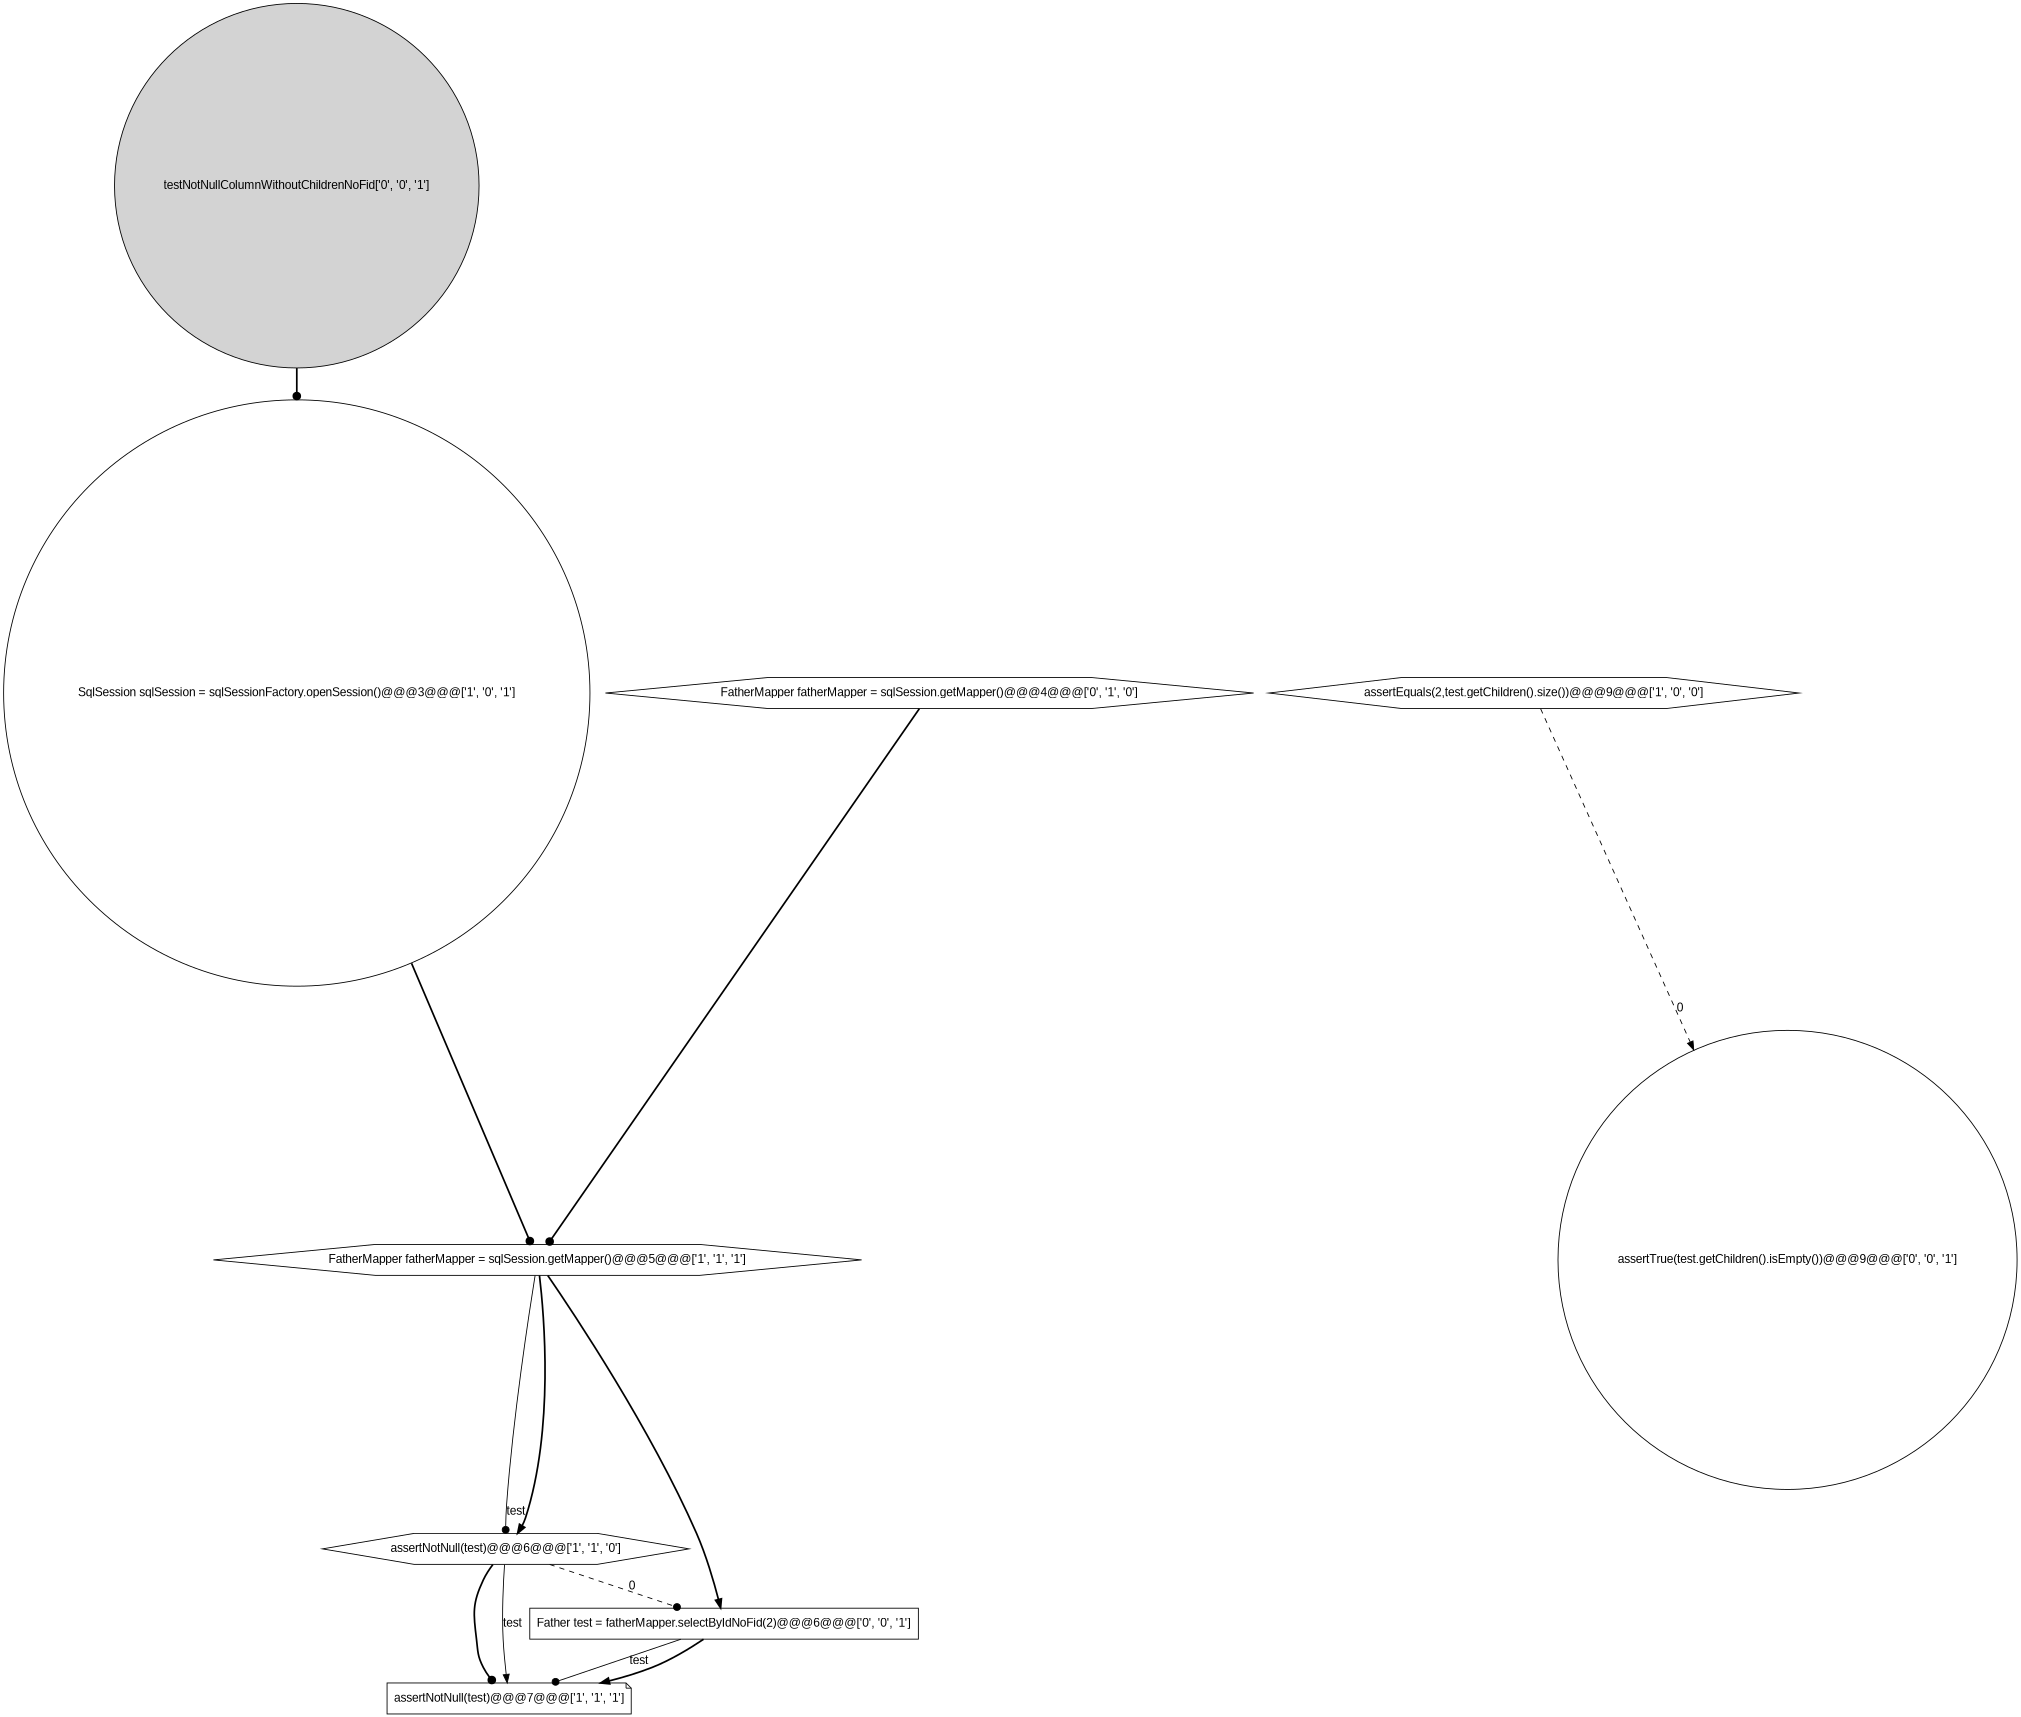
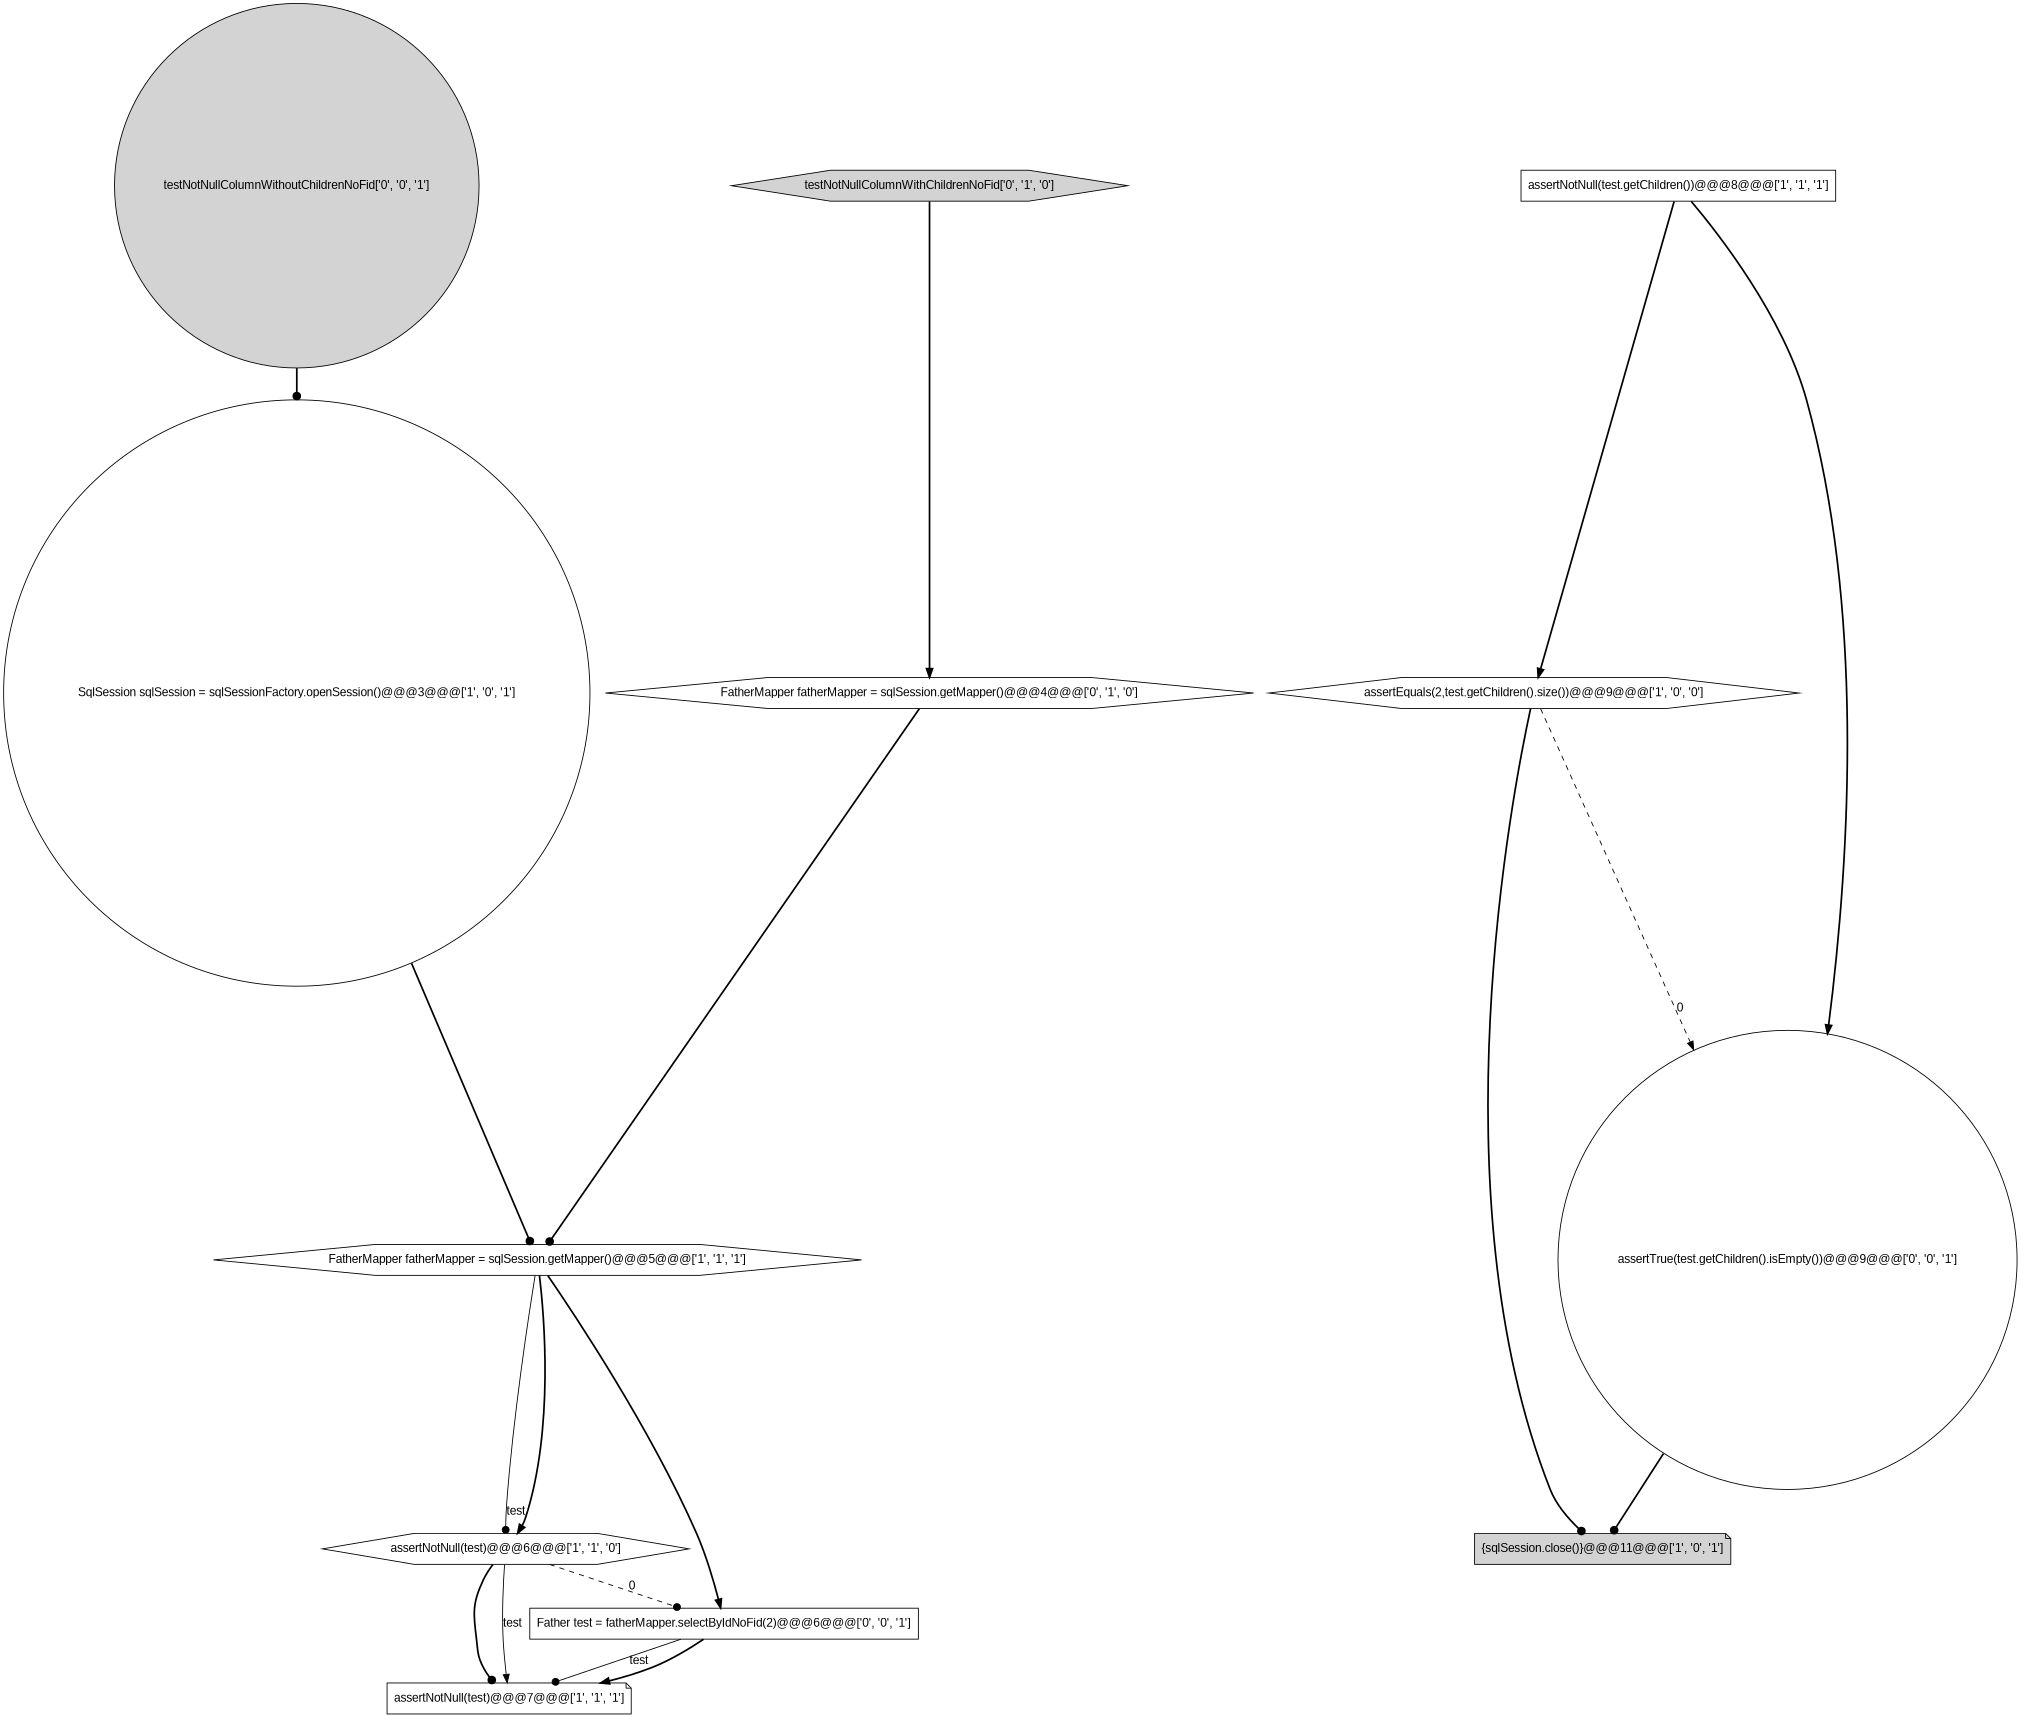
node "testNotNullColumnWithChildrenNoFid['0', '1', '0']": added
node "assertNotNull(test.getChildren())@@@8@@@['1', '1', '1']": added
node "{sqlSession.close()}@@@11@@@['1', '0', '1']": added
